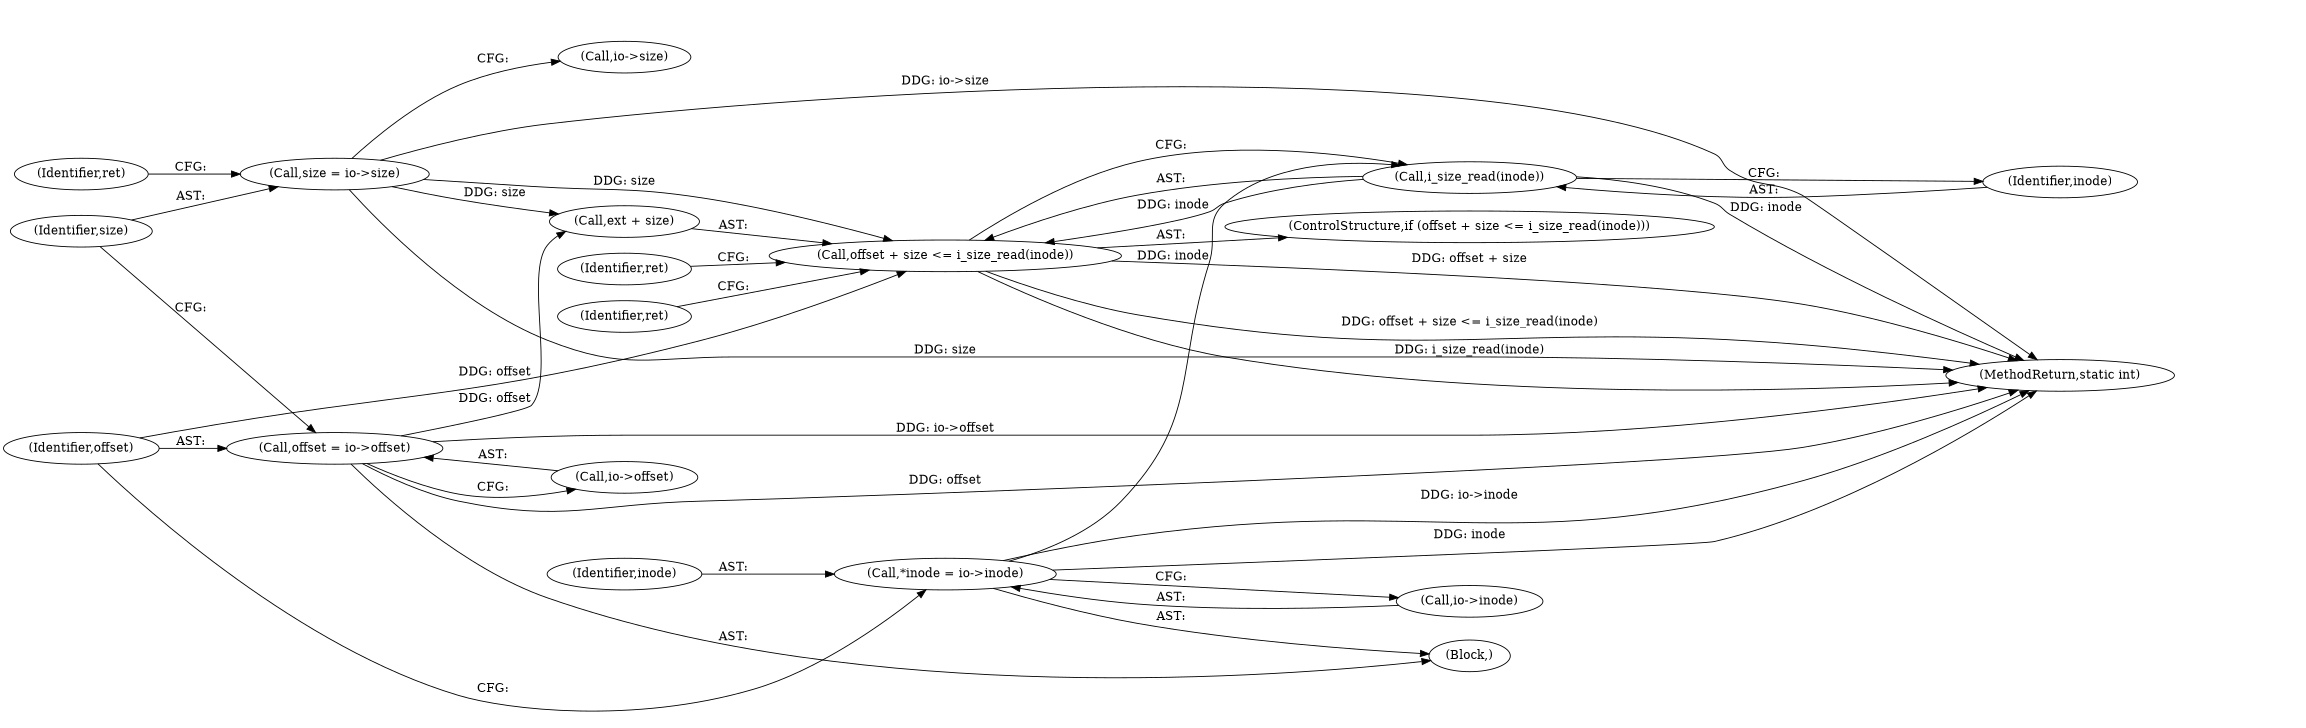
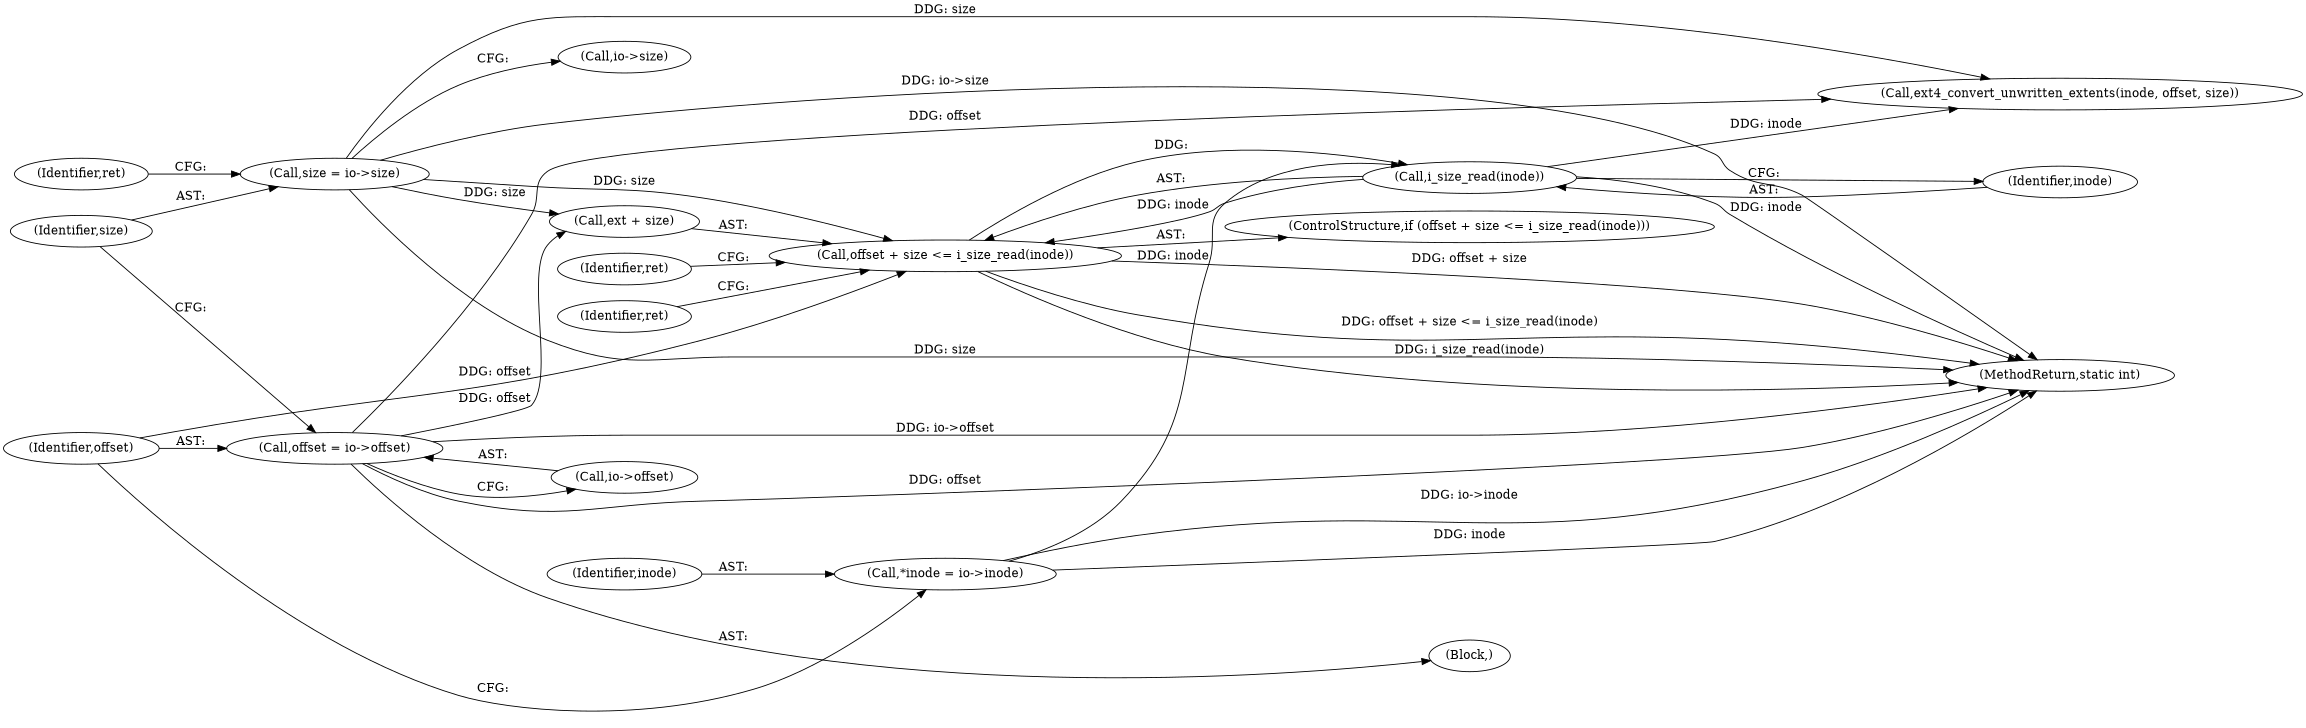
node "(Call,ext4_convert_unwritten_extents(inode, offset, size))": added
edge "(Call,offset + size <= i_size_read(inode))" -> "(Call,i_size_read(inode))": label "CFG: " -> "DDG: "
node "(Call,io->inode)": removed
edge "(Call,*inode = io->inode)" -> "(Block,)": removed, label "AST:"
